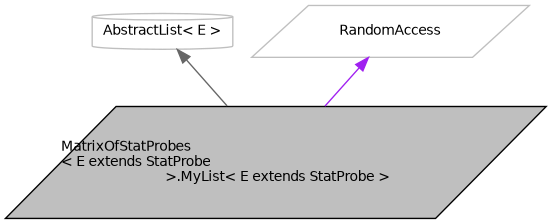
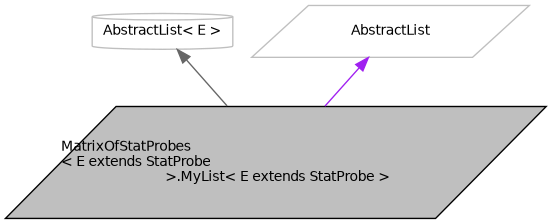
node "RandomAccess": label "RandomAccess" -> "AbstractList"
